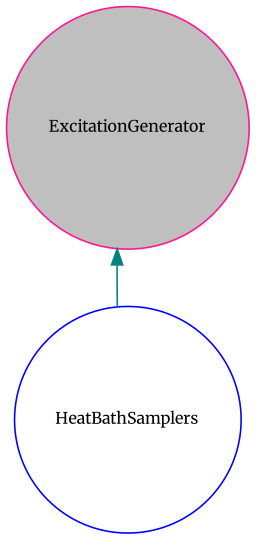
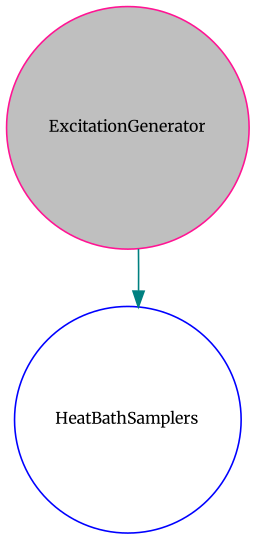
edge "HeatBathSamplers" -> "ExcitationGenerator": reversed
